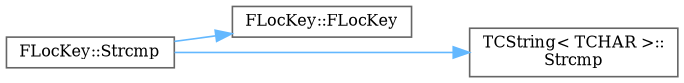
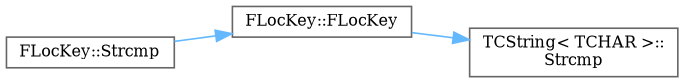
edge "FLocKey::Strcmp" -> "TCString< TCHAR >:: Strcmp": now "FLocKey::FLocKey" -> "TCString< TCHAR >:: Strcmp"
